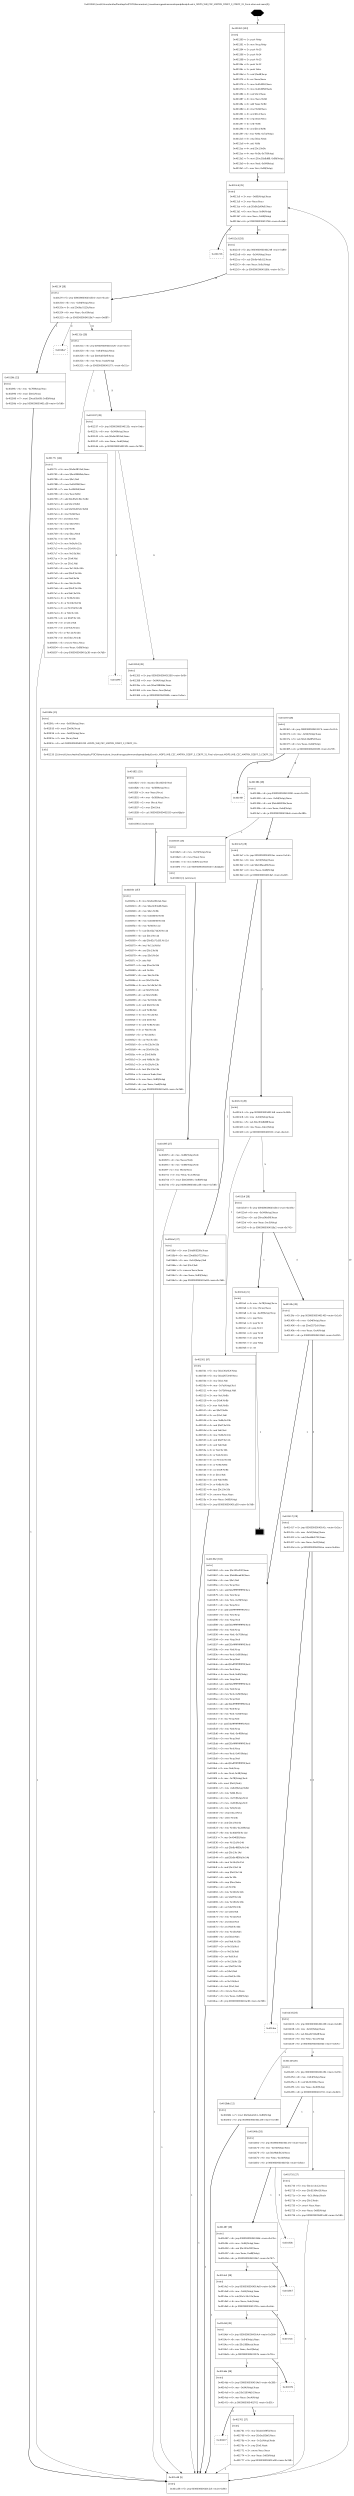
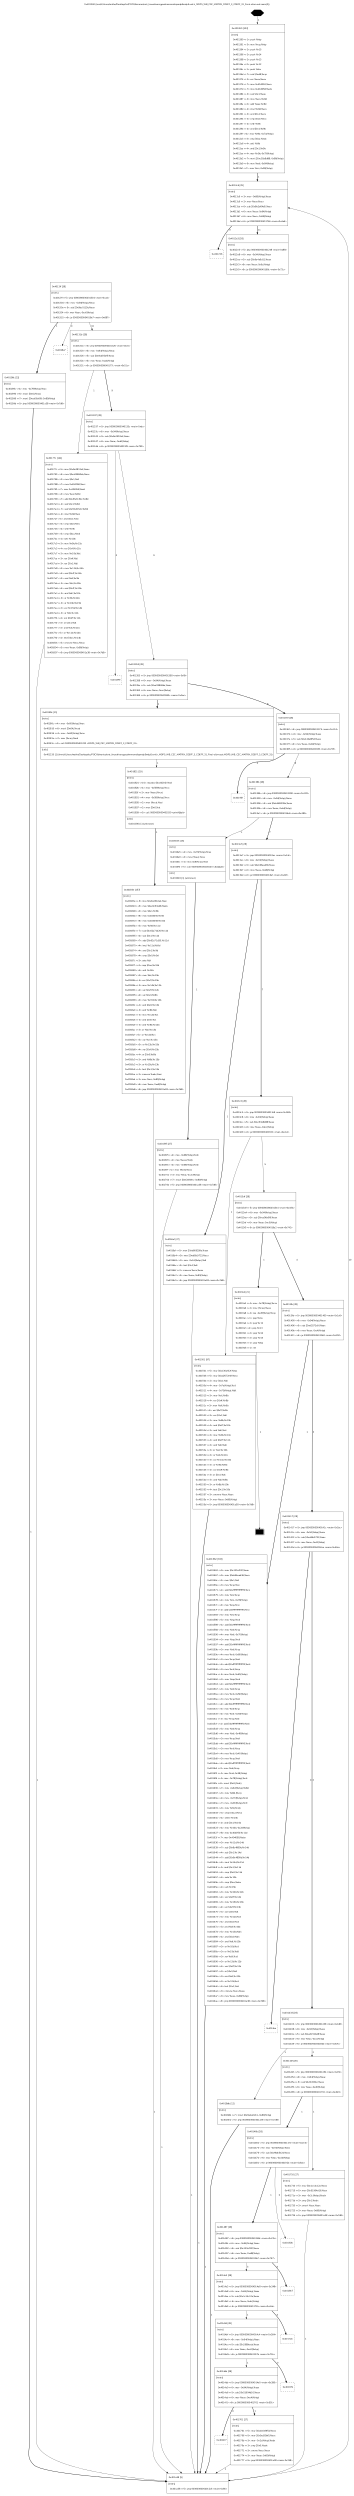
edge "0x4012e3 [28]" -> "0x4012ff [28]": removed, label "10"
edge "0x401353 [28]" -> "0x40136f [28]": added, label "8"
